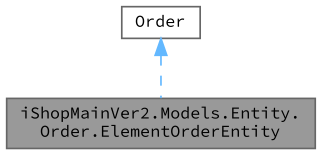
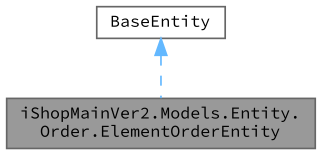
node "Order": label "Order" -> "BaseEntity"
